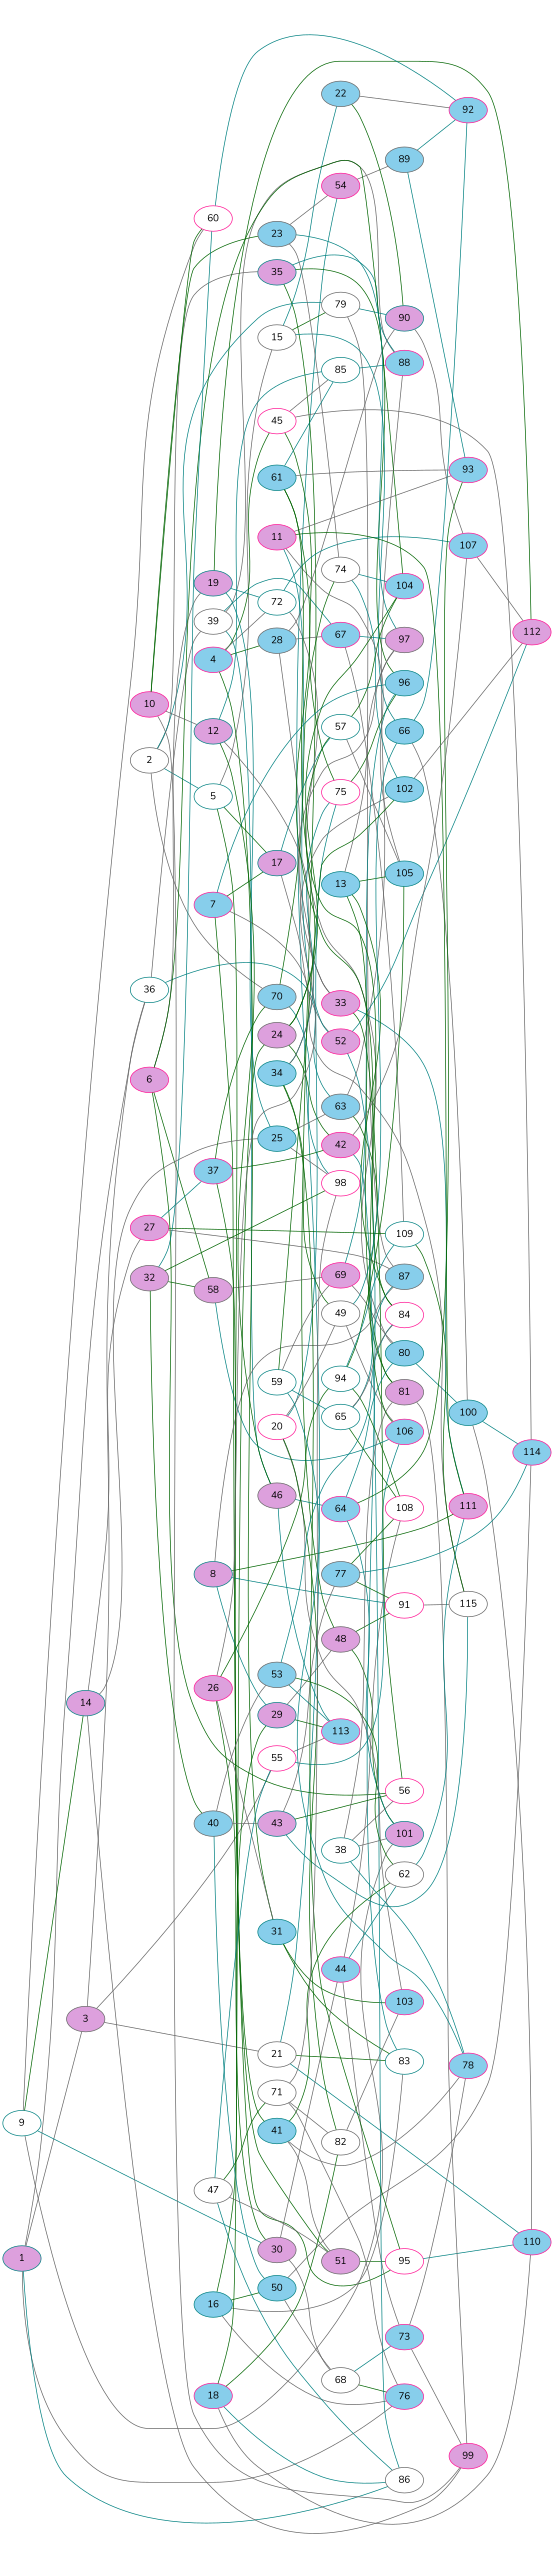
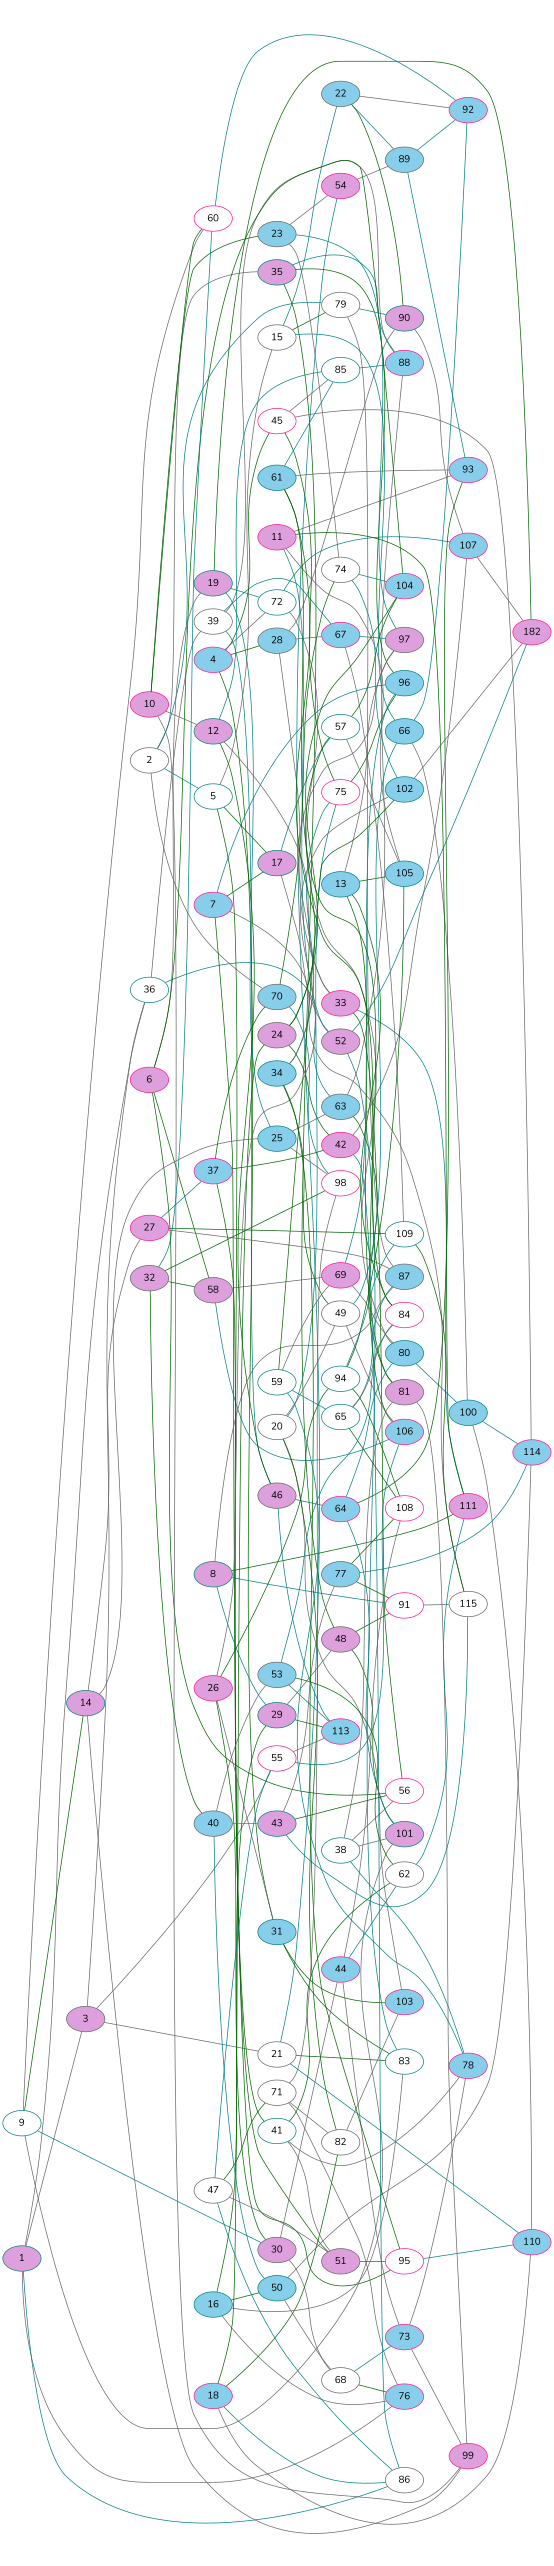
edge "22" -- "89": added
node "112": label "112" -> "182"
node "52": color deeppink -> gray40
node "20": color deeppink -> gray40
node "41": fillcolor skyblue -> white
